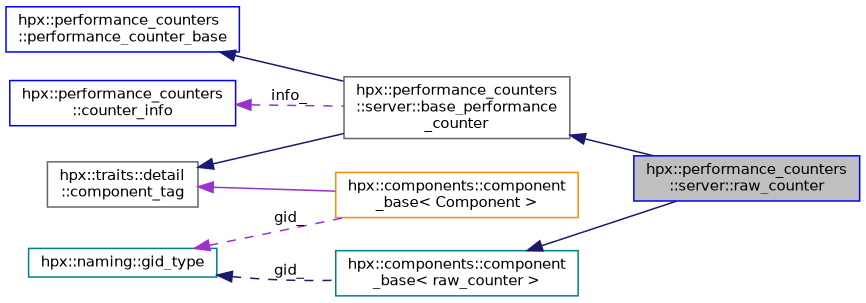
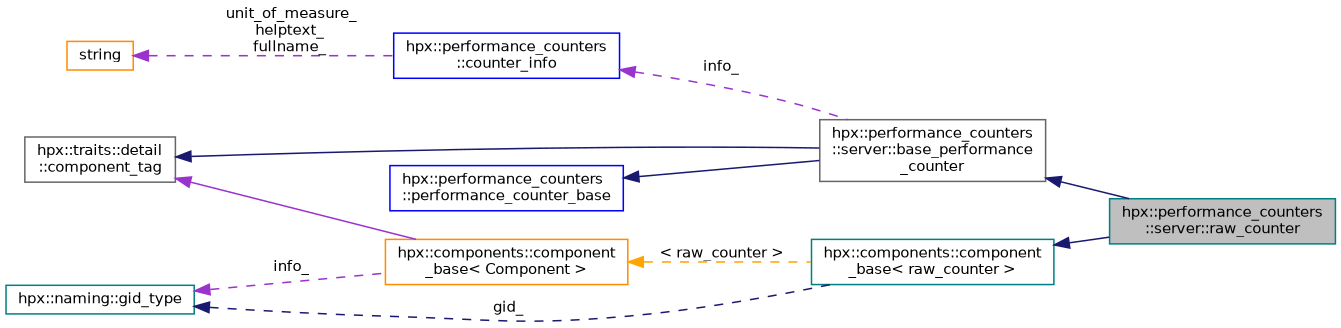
node "string": added
node "hpx::performance_counters ::server::raw_counter": color blue -> teal
edge "hpx::components::component _base< Component >" -> "hpx::naming::gid_type": label " gid_" -> " info_"
edge "hpx::components::component _base< raw_counter >" -> "hpx::components::component _base< Component >": added, label "< raw_counter >"
